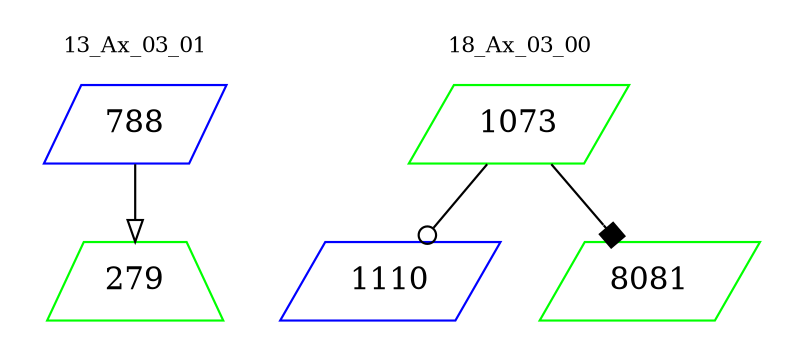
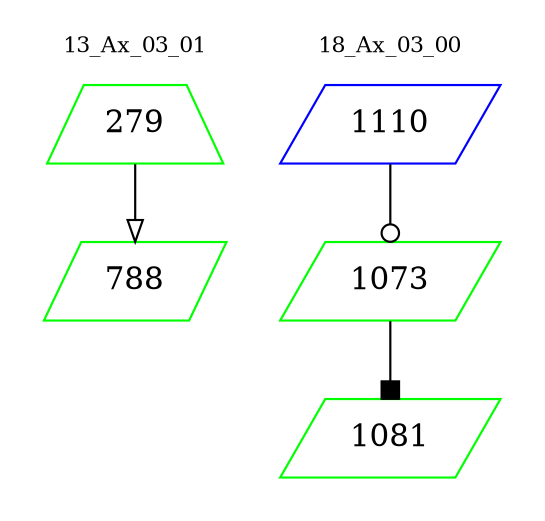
node "788": color blue -> green
edge "788" -> "279": reversed
edge "1073" -> "1110": reversed
node "8081": label "8081" -> "1081"
